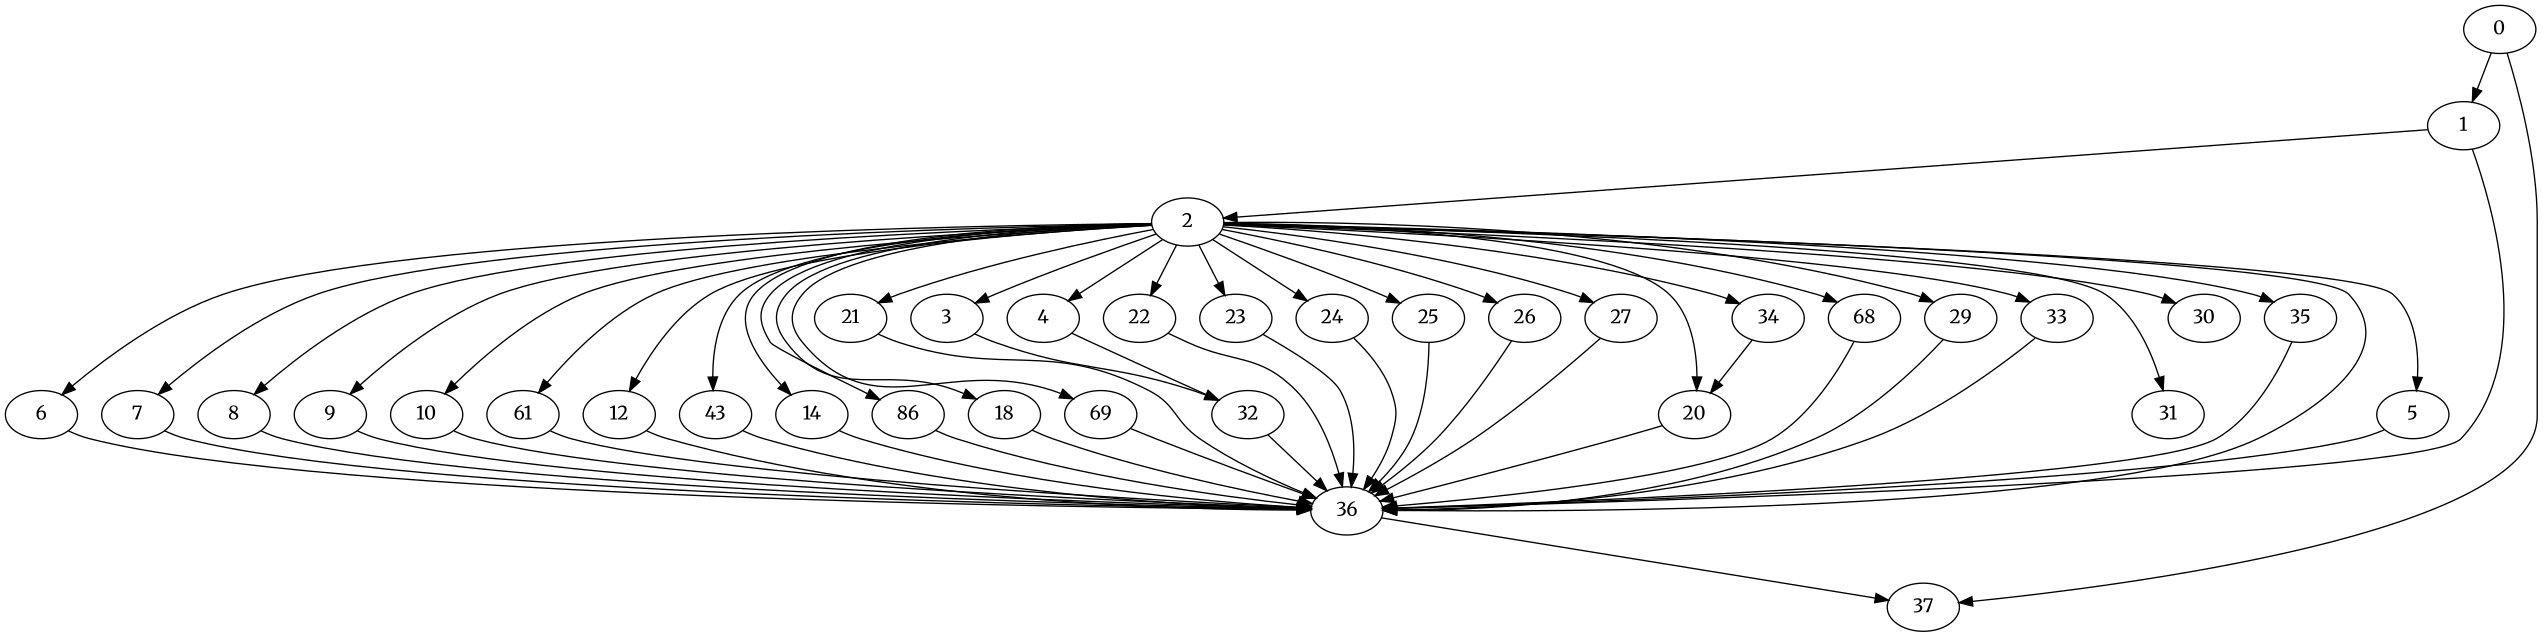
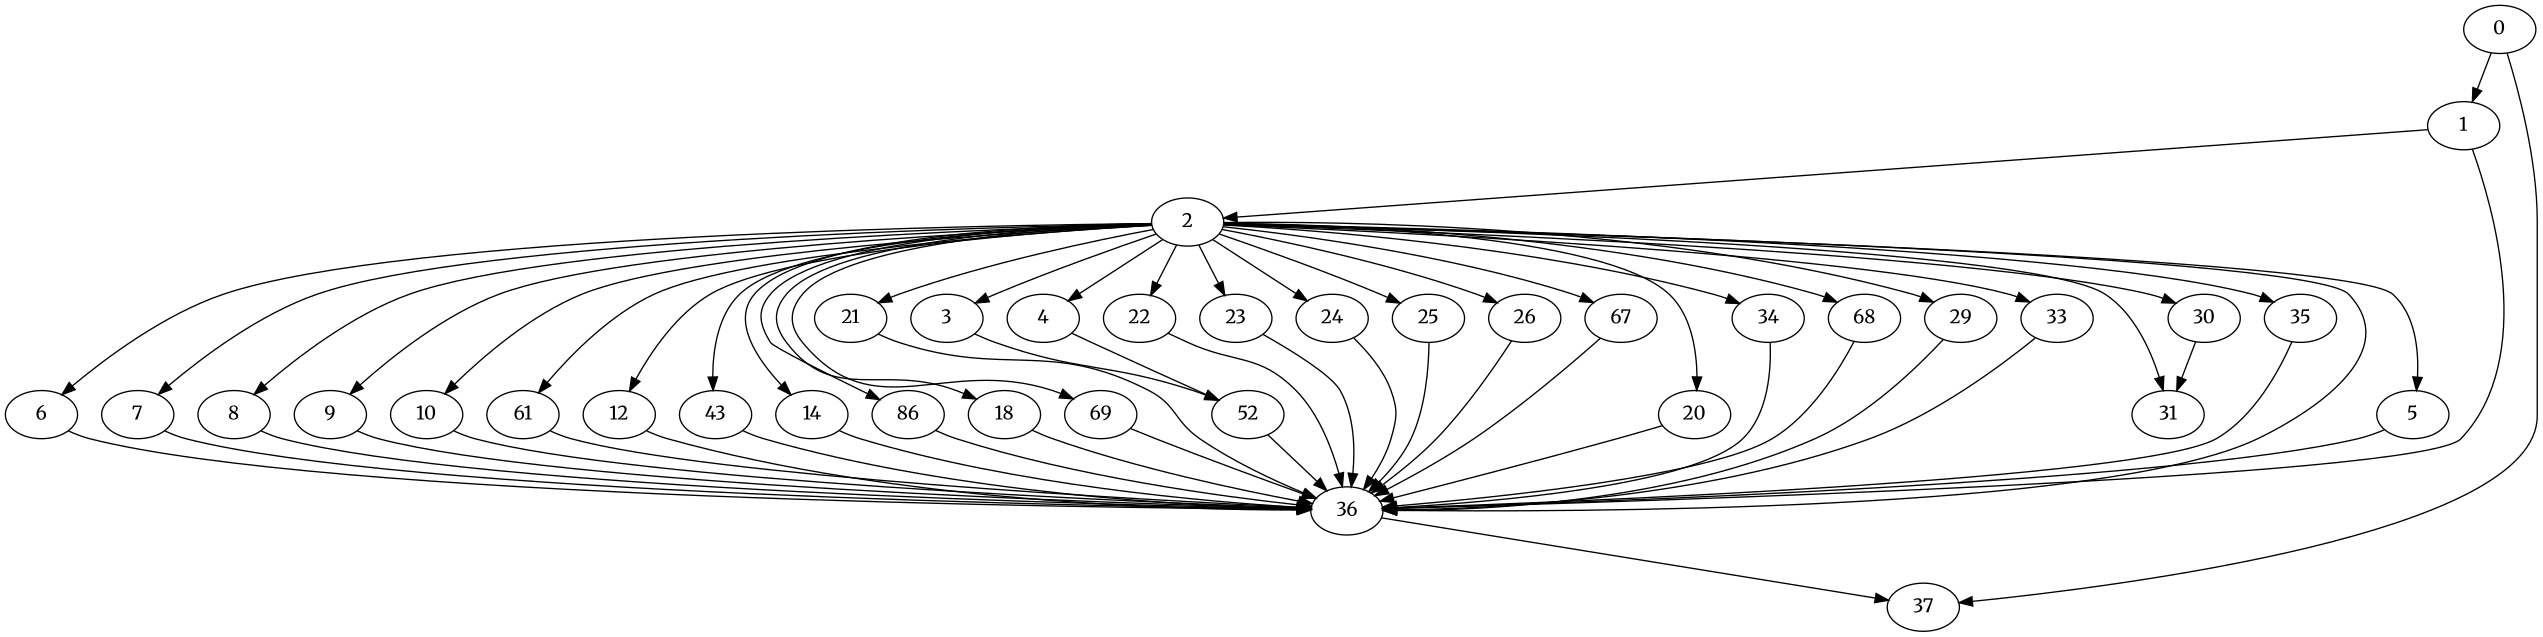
node "27": label "27" -> "67"
edge "30" -> "31": added
edge "34" -> "20": now "34" -> "36"
node "32": label "32" -> "52"
